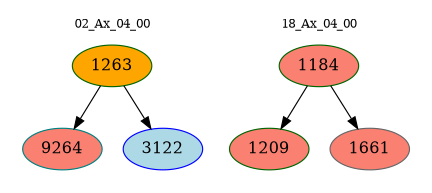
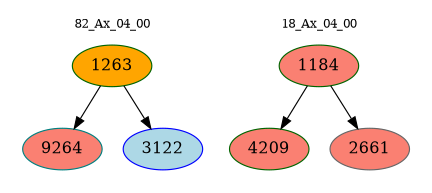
cluster "02_Ax_04_00": label "02_Ax_04_00" -> "82_Ax_04_00"
node "1209": label "1209" -> "4209"
node "1661": label "1661" -> "2661"
